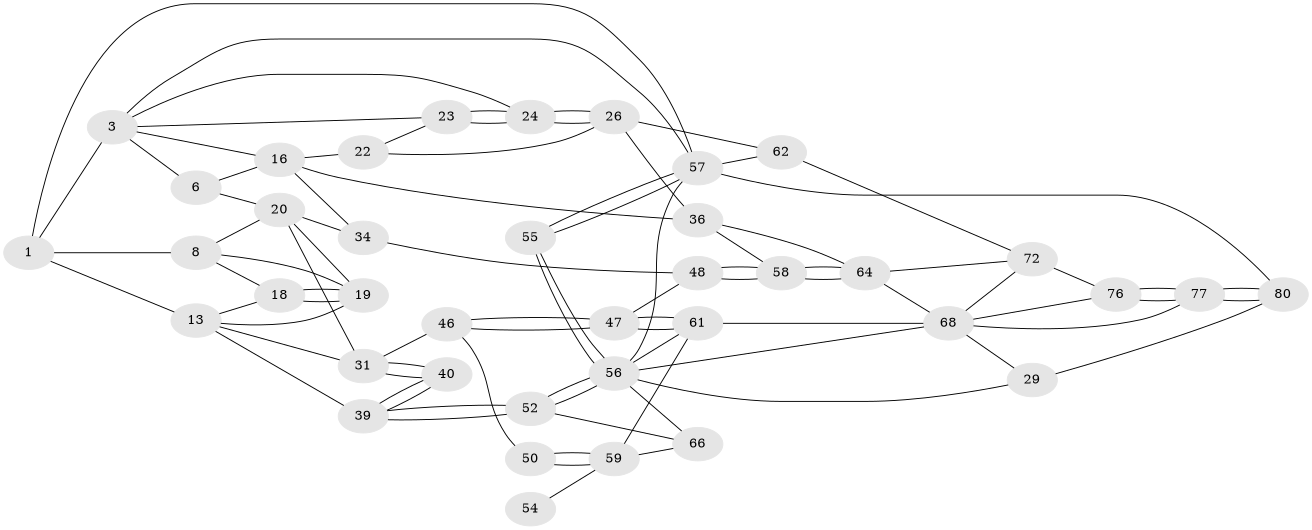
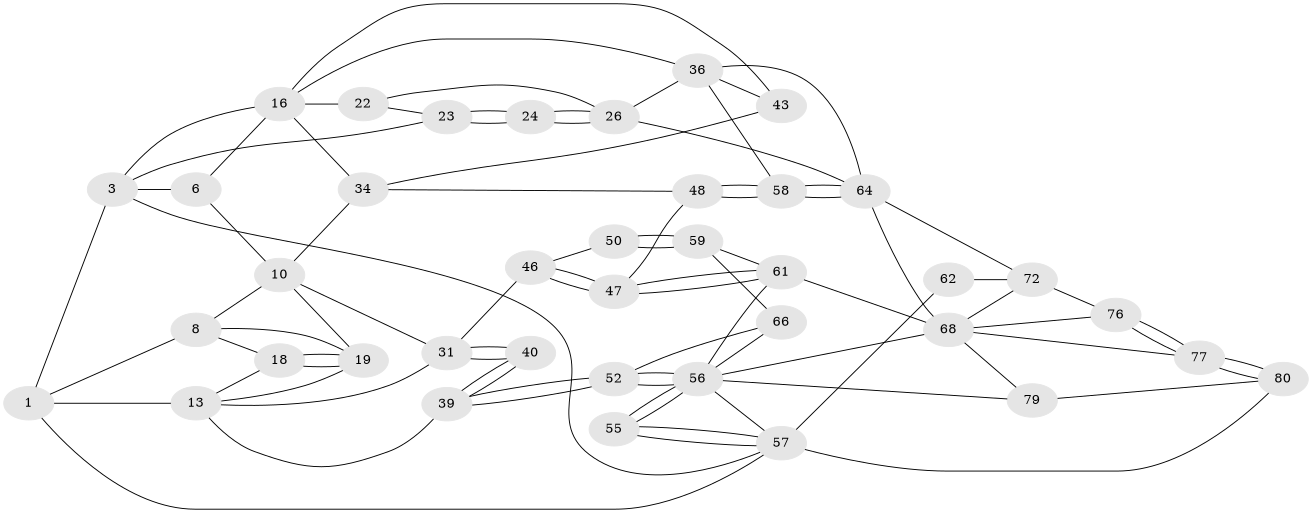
edge "24" -- "3": removed
node "43": added
edge "26" -- "62": now "26" -- "64"
node "20": label "20" -> "10"
node "29": label "29" -> "79"
node "54": removed
